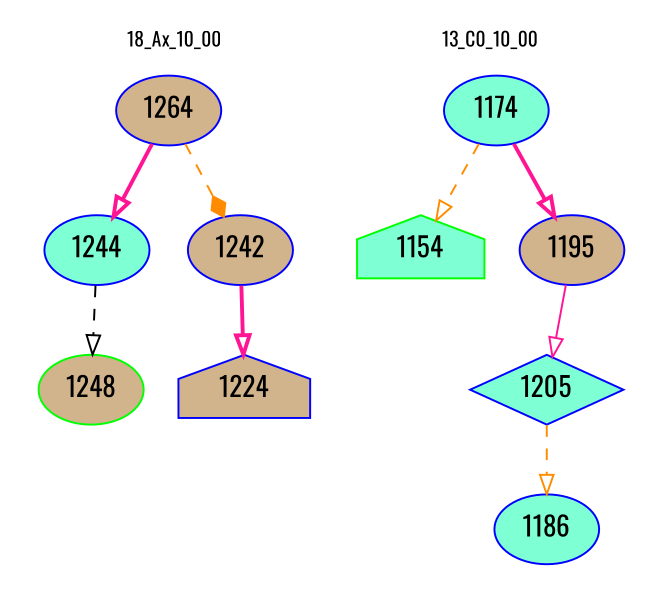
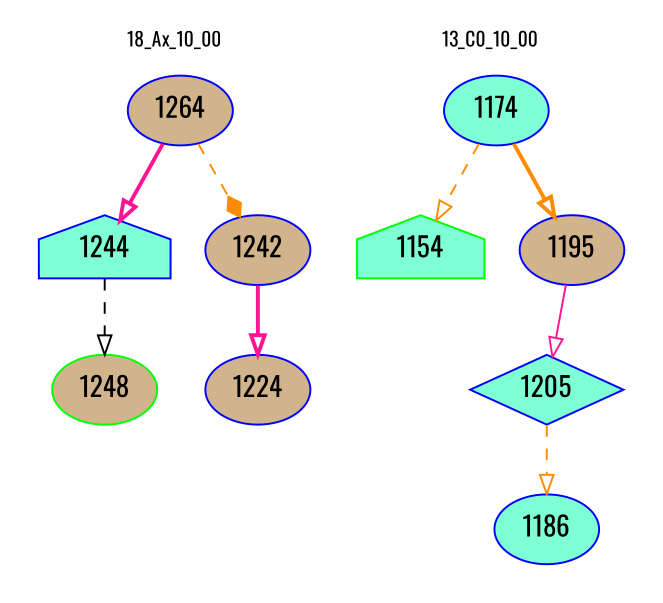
edge "1174" -> "1195": color deeppink -> darkorange
node "1244": shape ellipse -> house
node "1224": shape house -> ellipse
